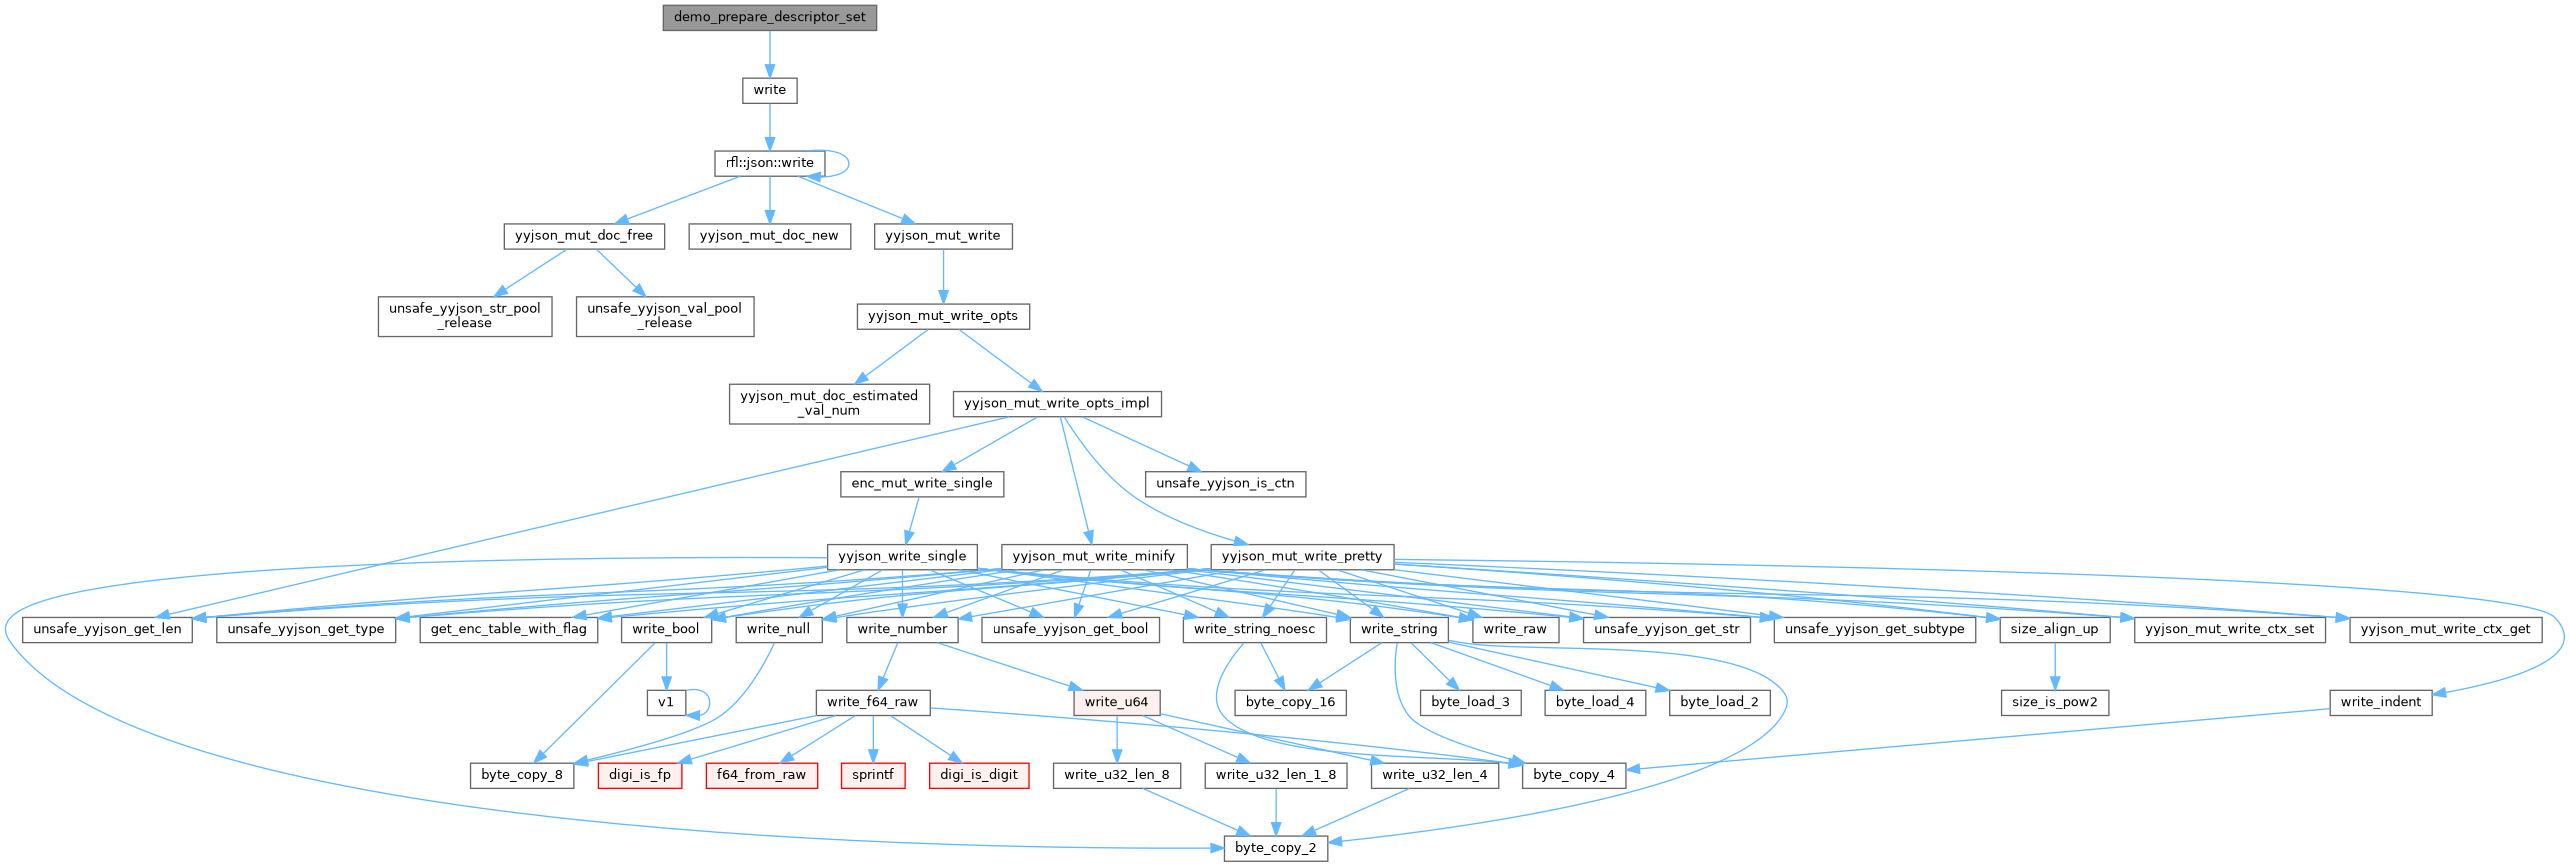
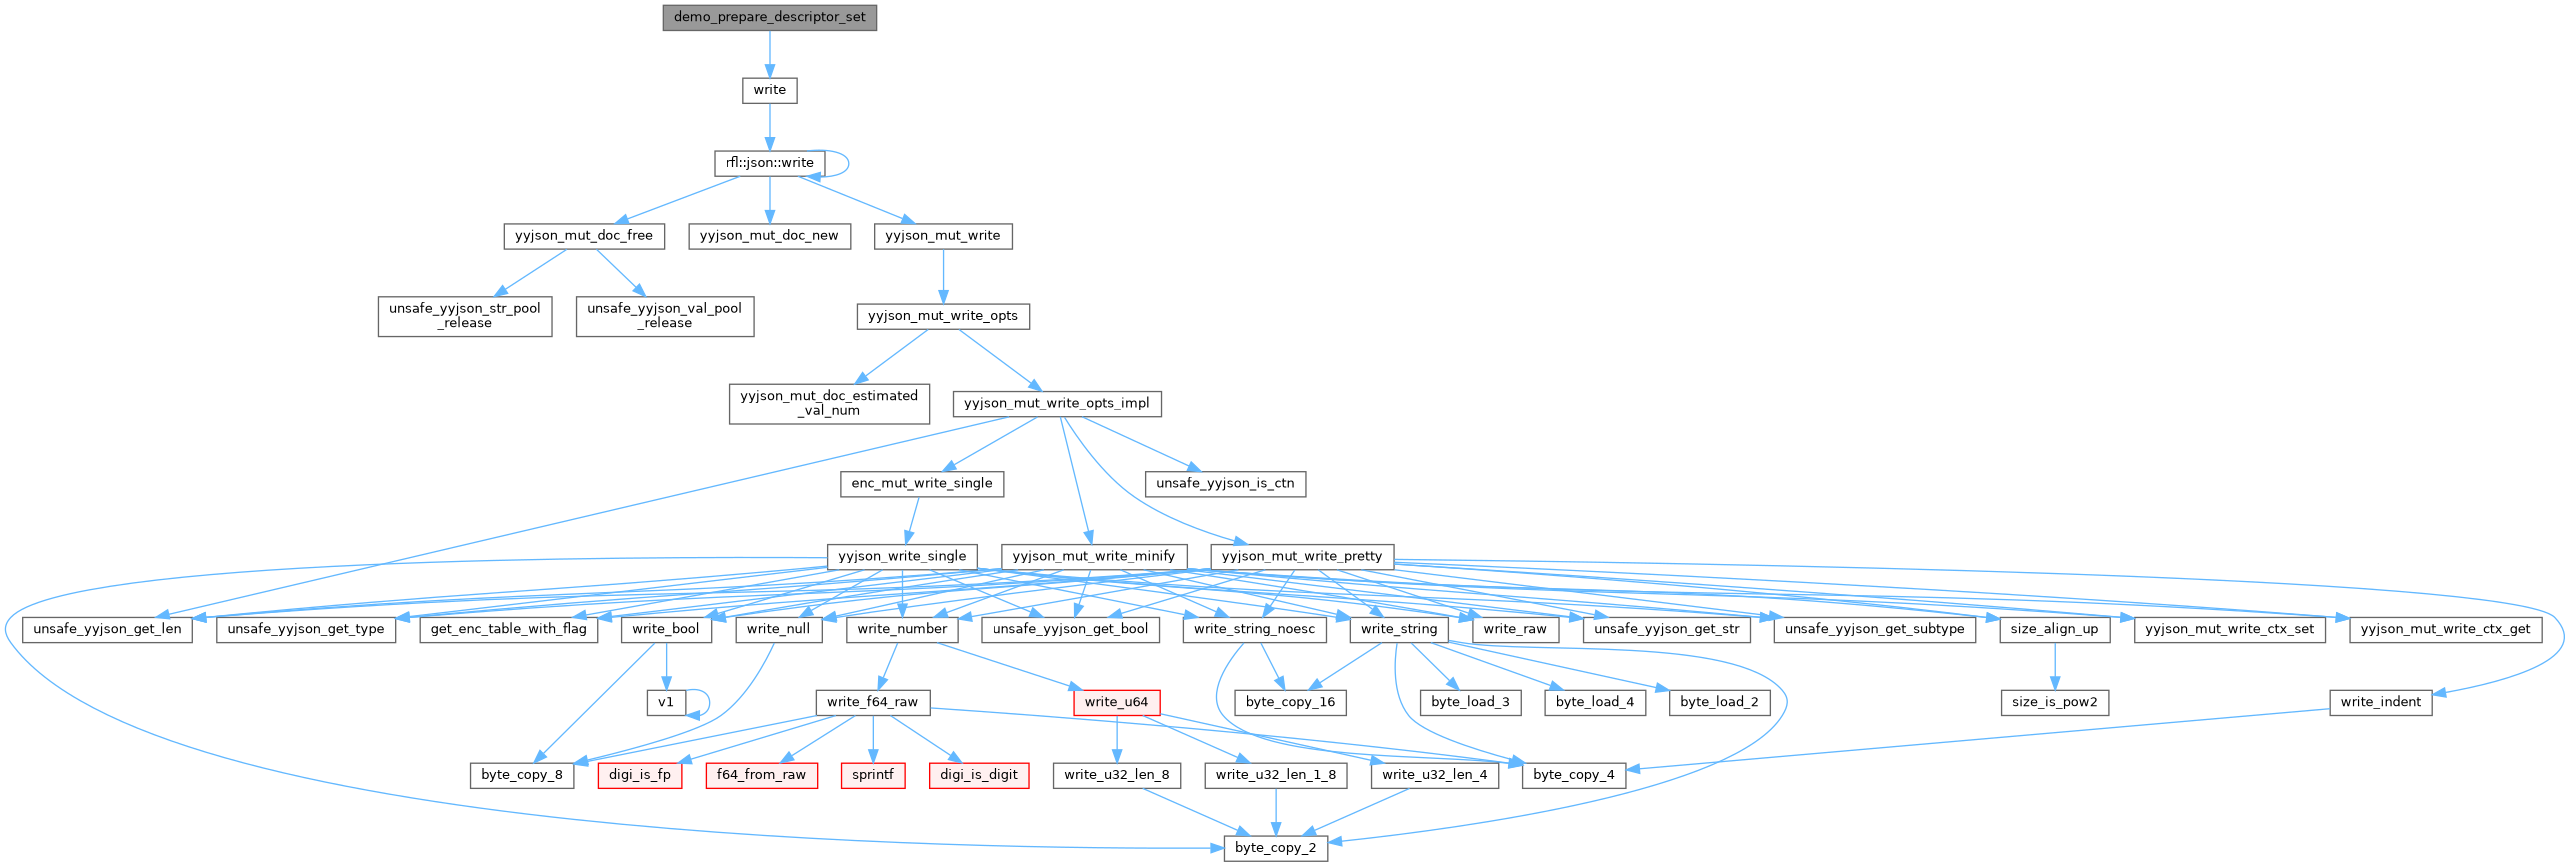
node "write_u64": color grey40 -> red
